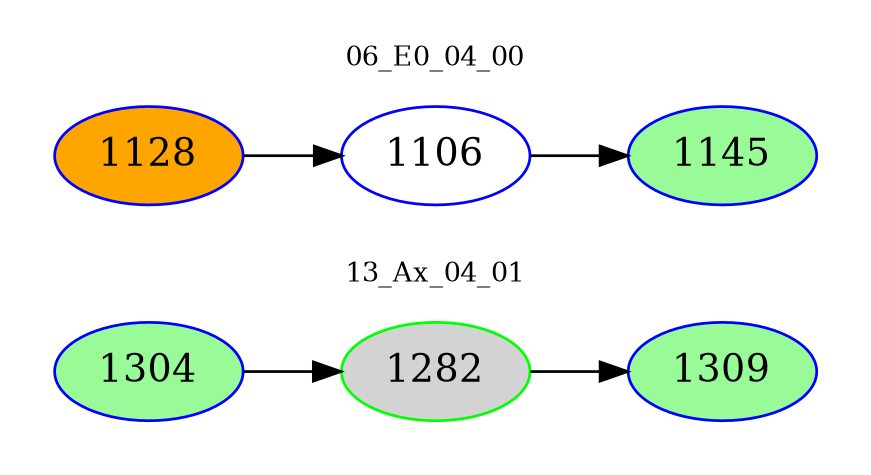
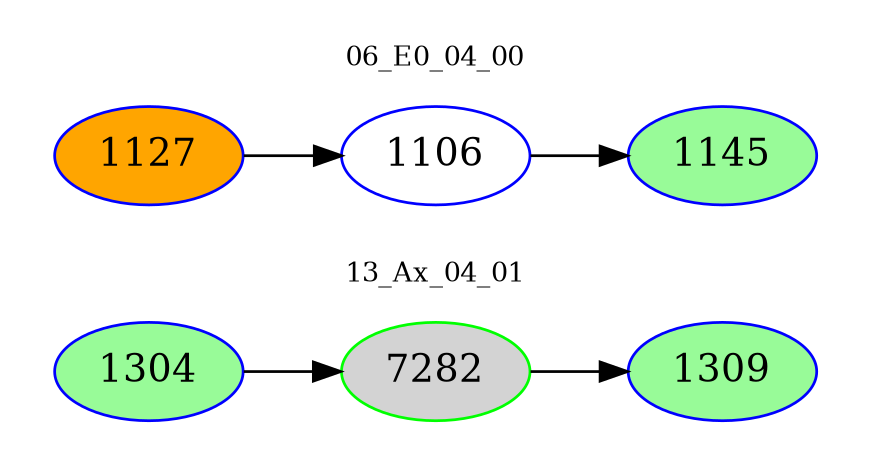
node "1128": label "1128" -> "1127"
node "1282": label "1282" -> "7282"
